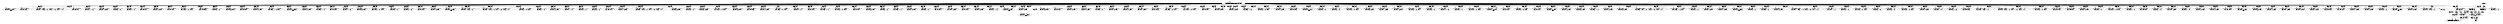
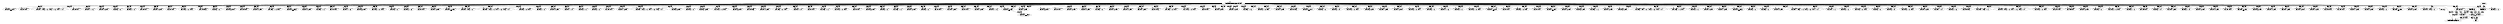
edge "(MethodParameterIn,const ut9 *buf)" -> "(Call,buf[0] == 0x20)": now "(Call,buf[0] == 0x24)" -> "(Call,buf[0] == 0x20)"
edge "(MethodParameterIn,const ut9 *buf)" -> "(Call,(llint)buf[5])": label "AST: " -> "DDG: buf"
